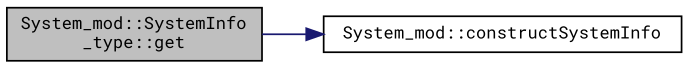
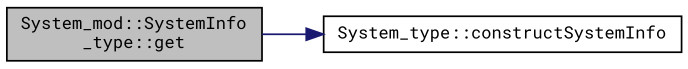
node "System_mod::constructSystemInfo": label "System_mod::constructSystemInfo" -> "System_type::constructSystemInfo"
